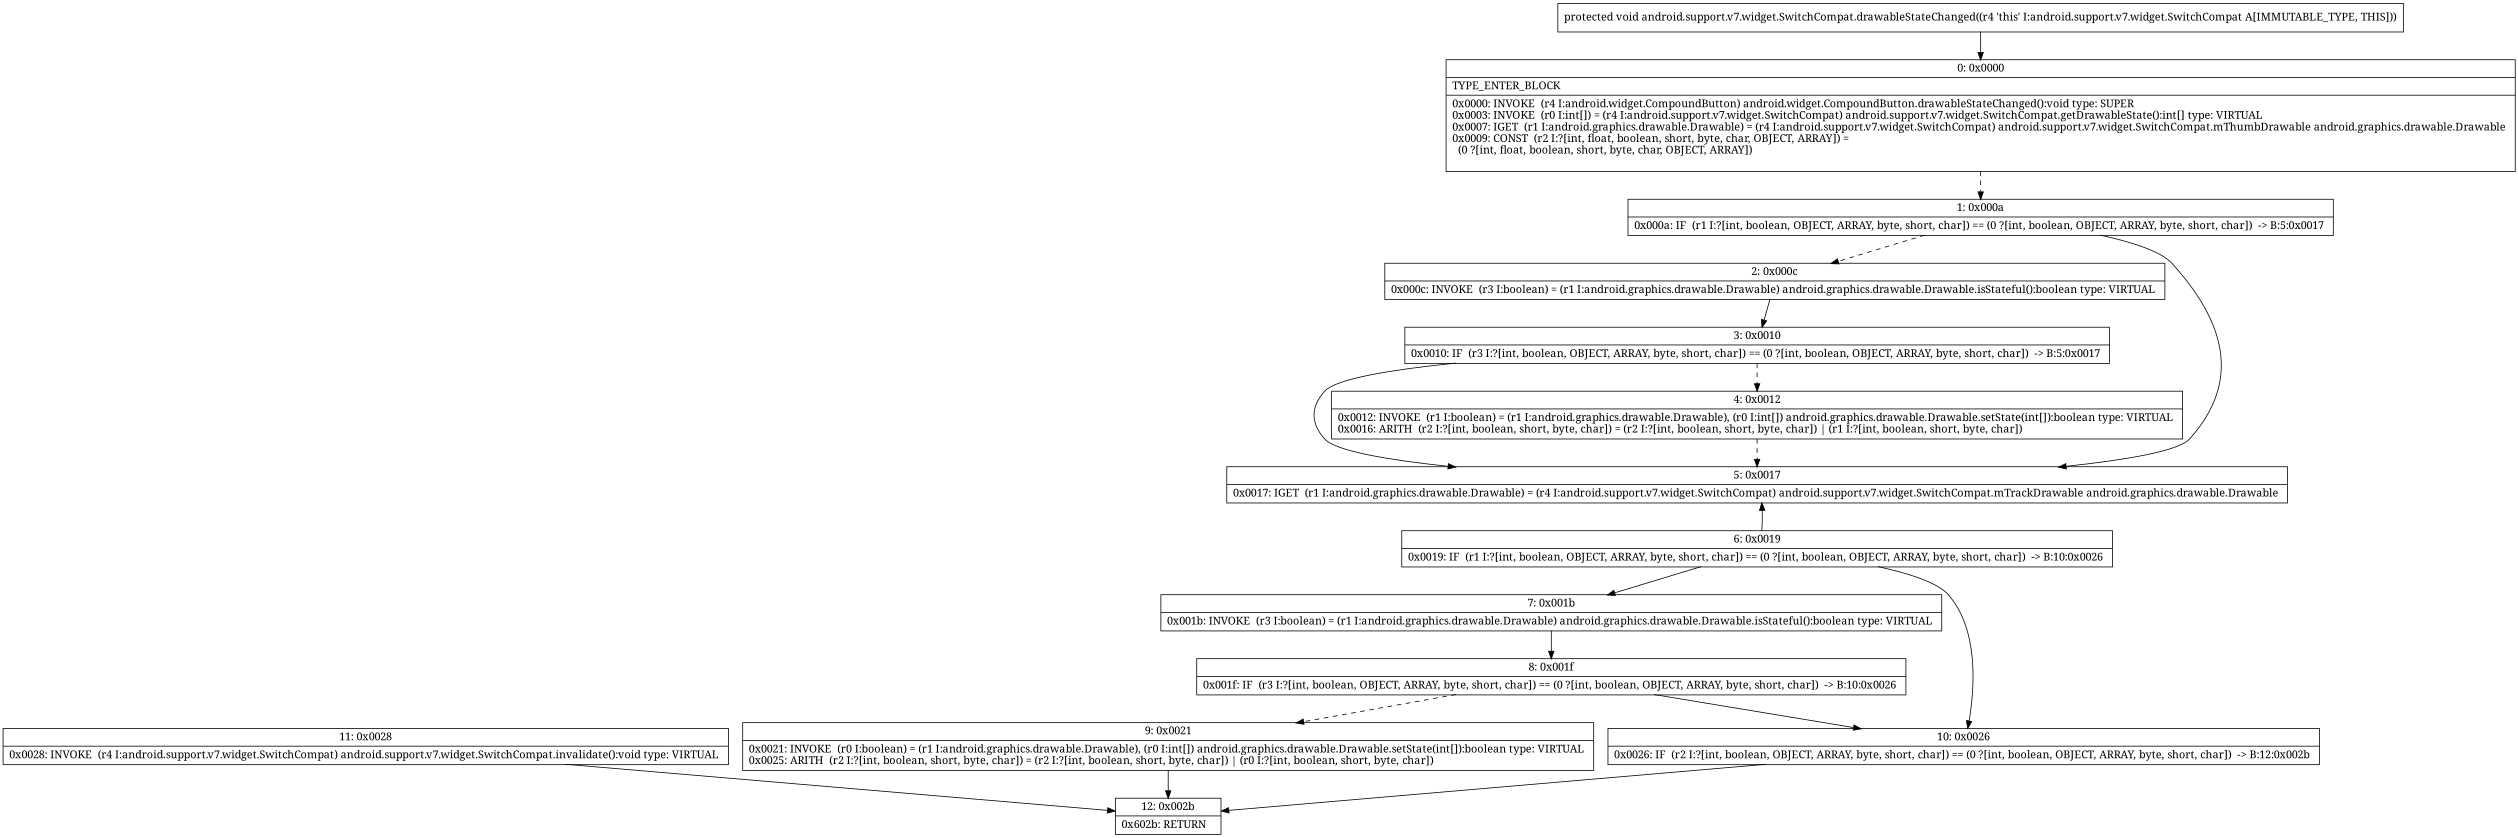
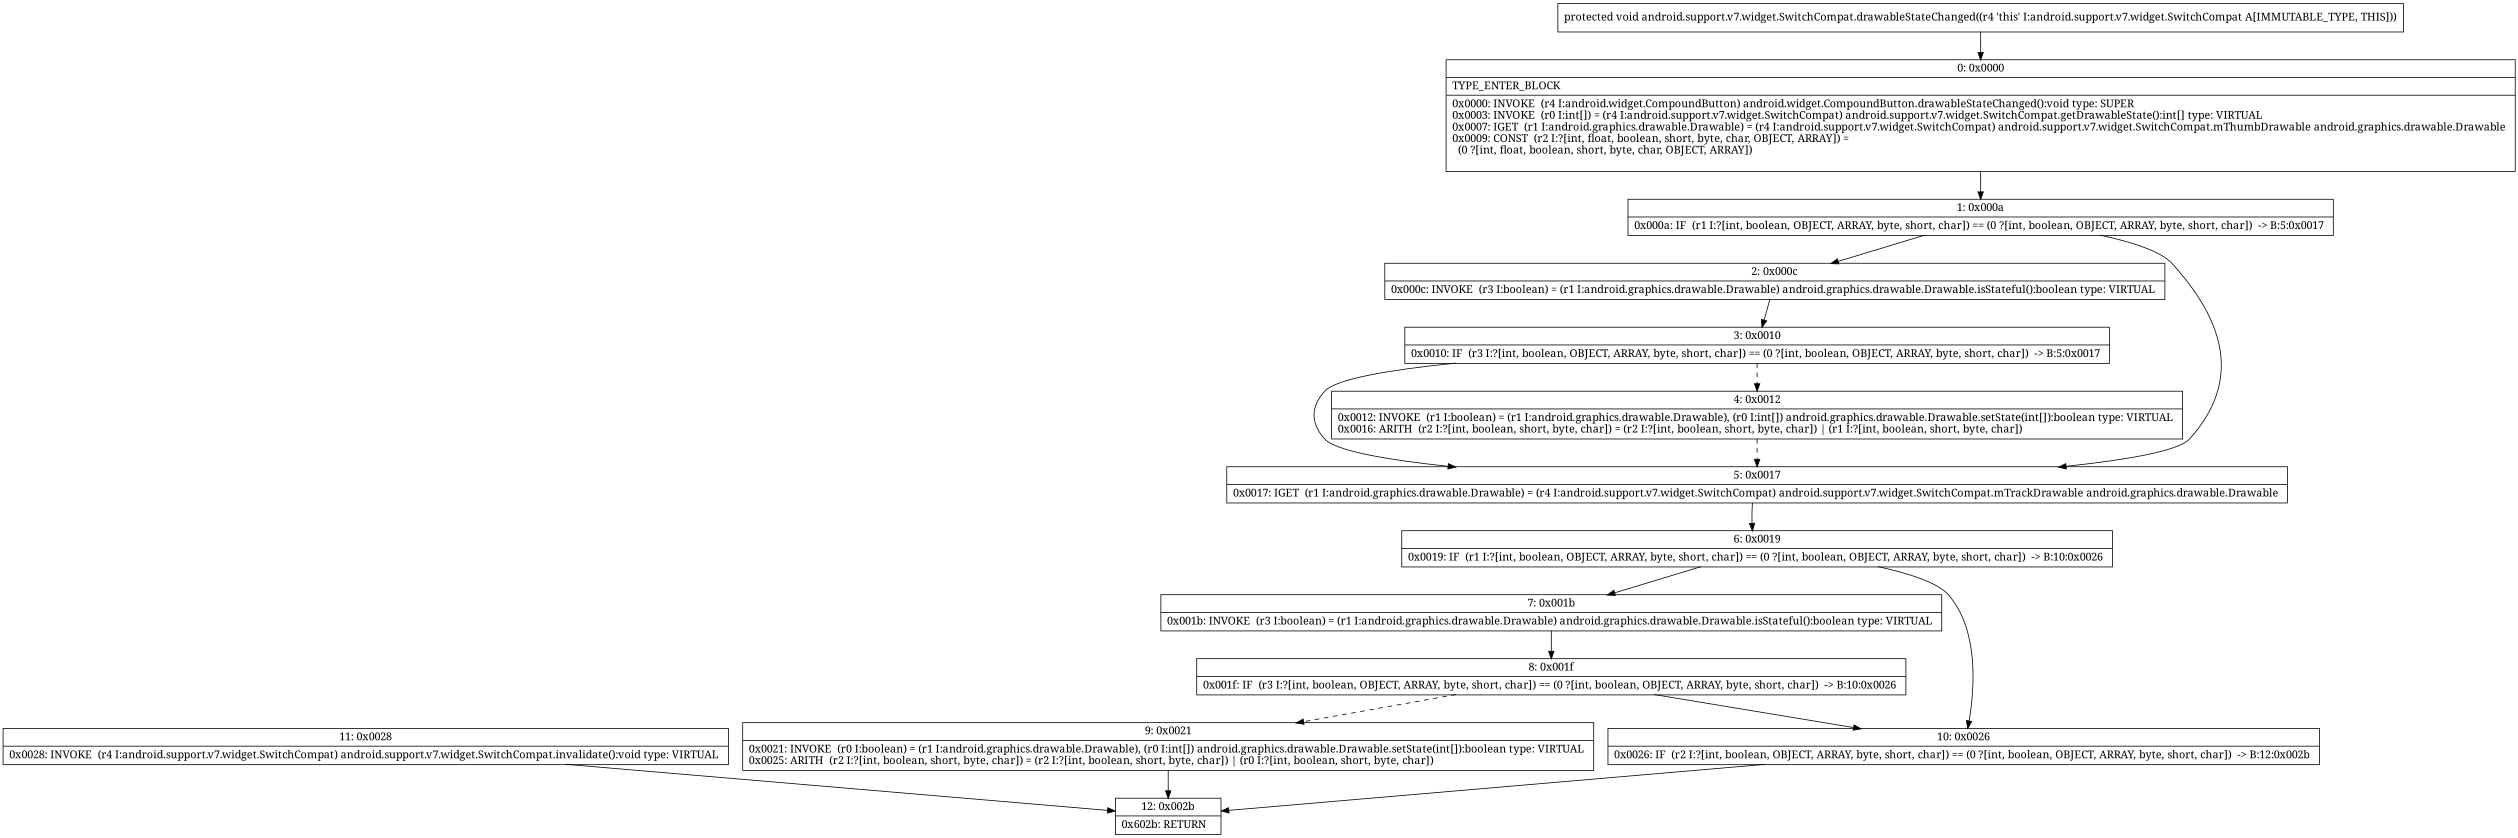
edge "0: 0x0000" -> "1: 0x000a": style dashed -> solid
edge "1: 0x000a" -> "2: 0x000c": style dashed -> solid
edge "6: 0x0019" -> "5: 0x0017": reversed
